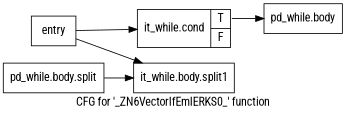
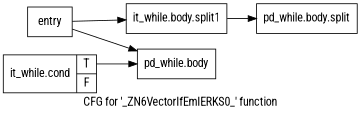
edge "entry" -> "it_while.cond": now "entry" -> "pd_while.body"
edge "pd_while.body.split" -> "it_while.body.split1": reversed
